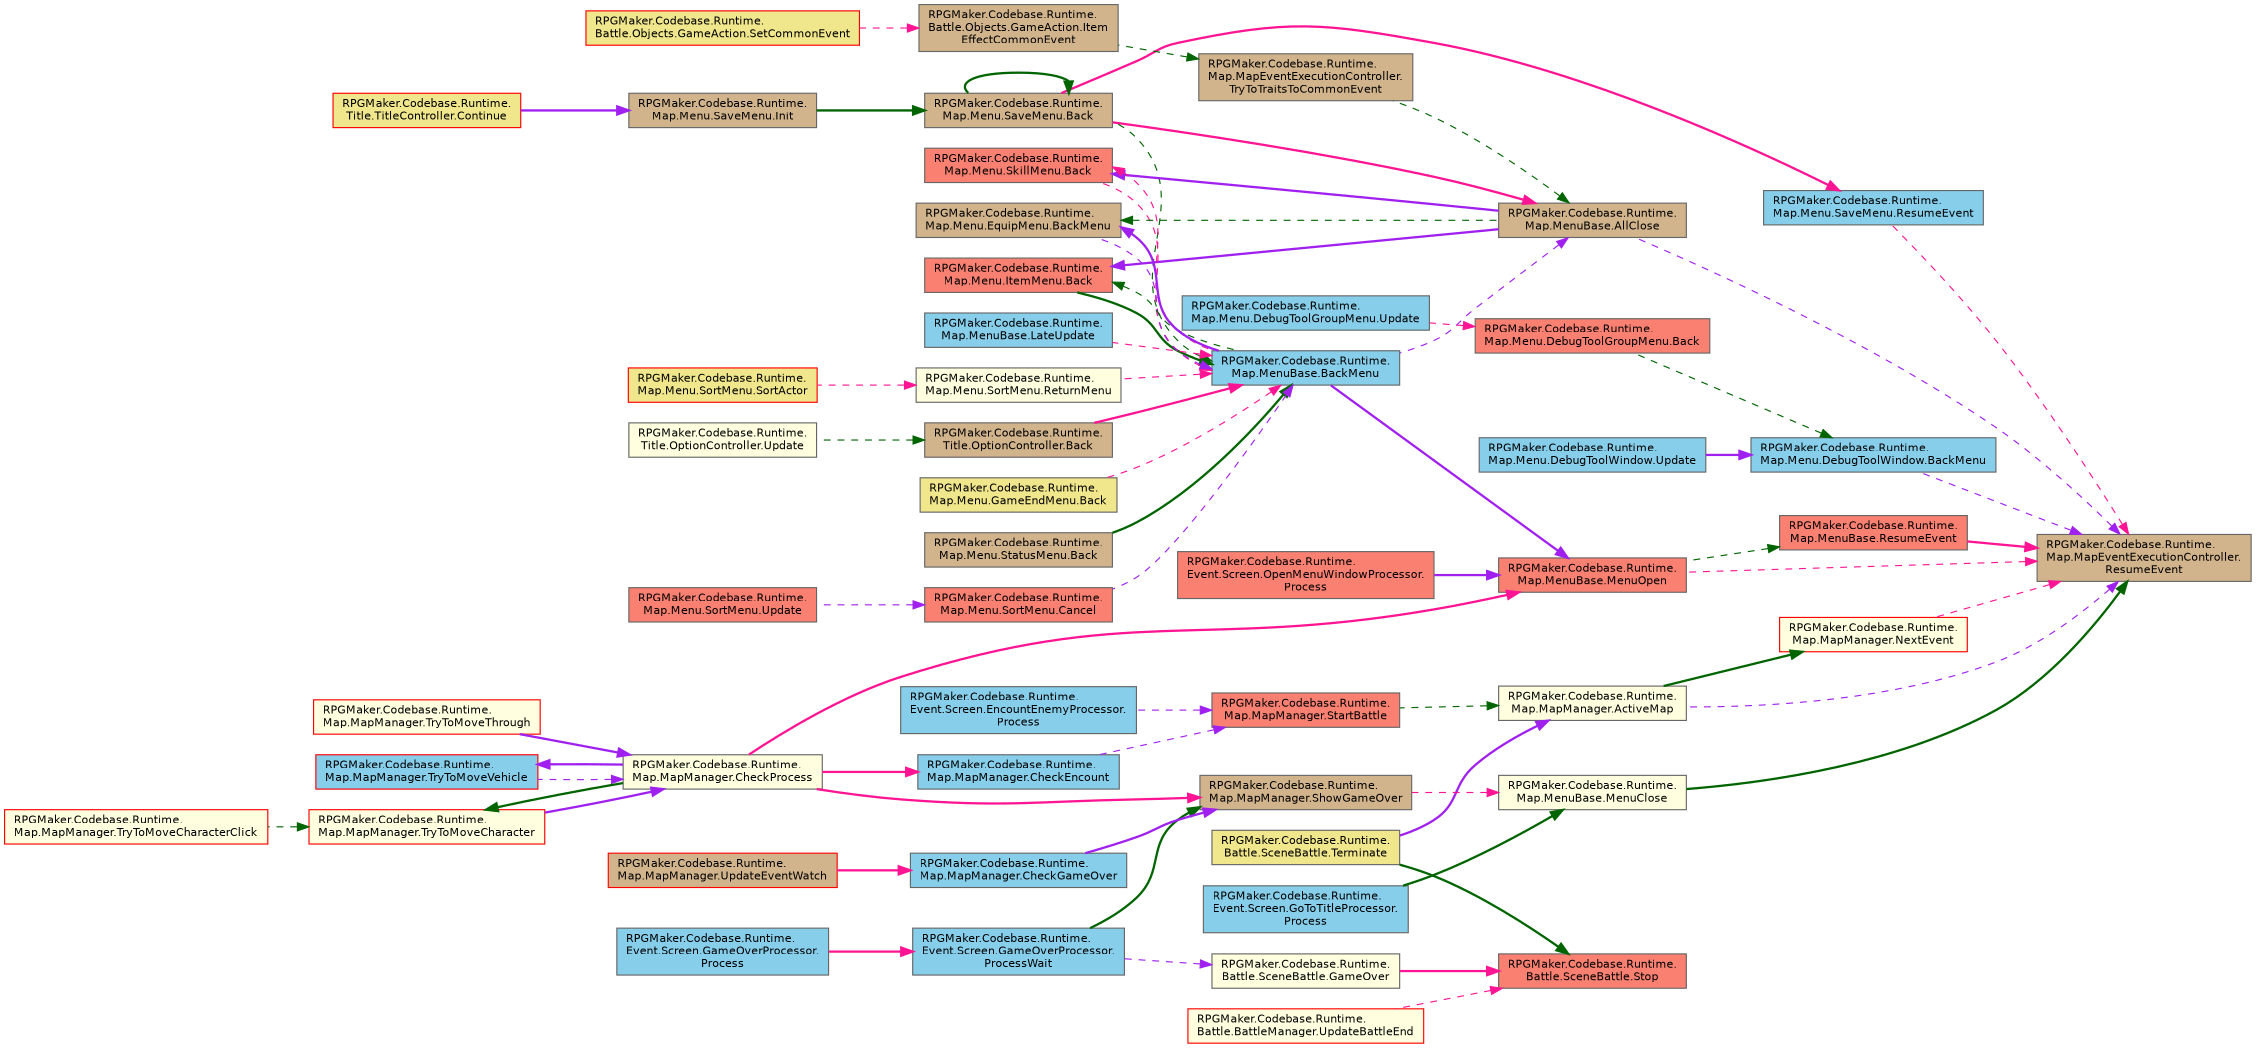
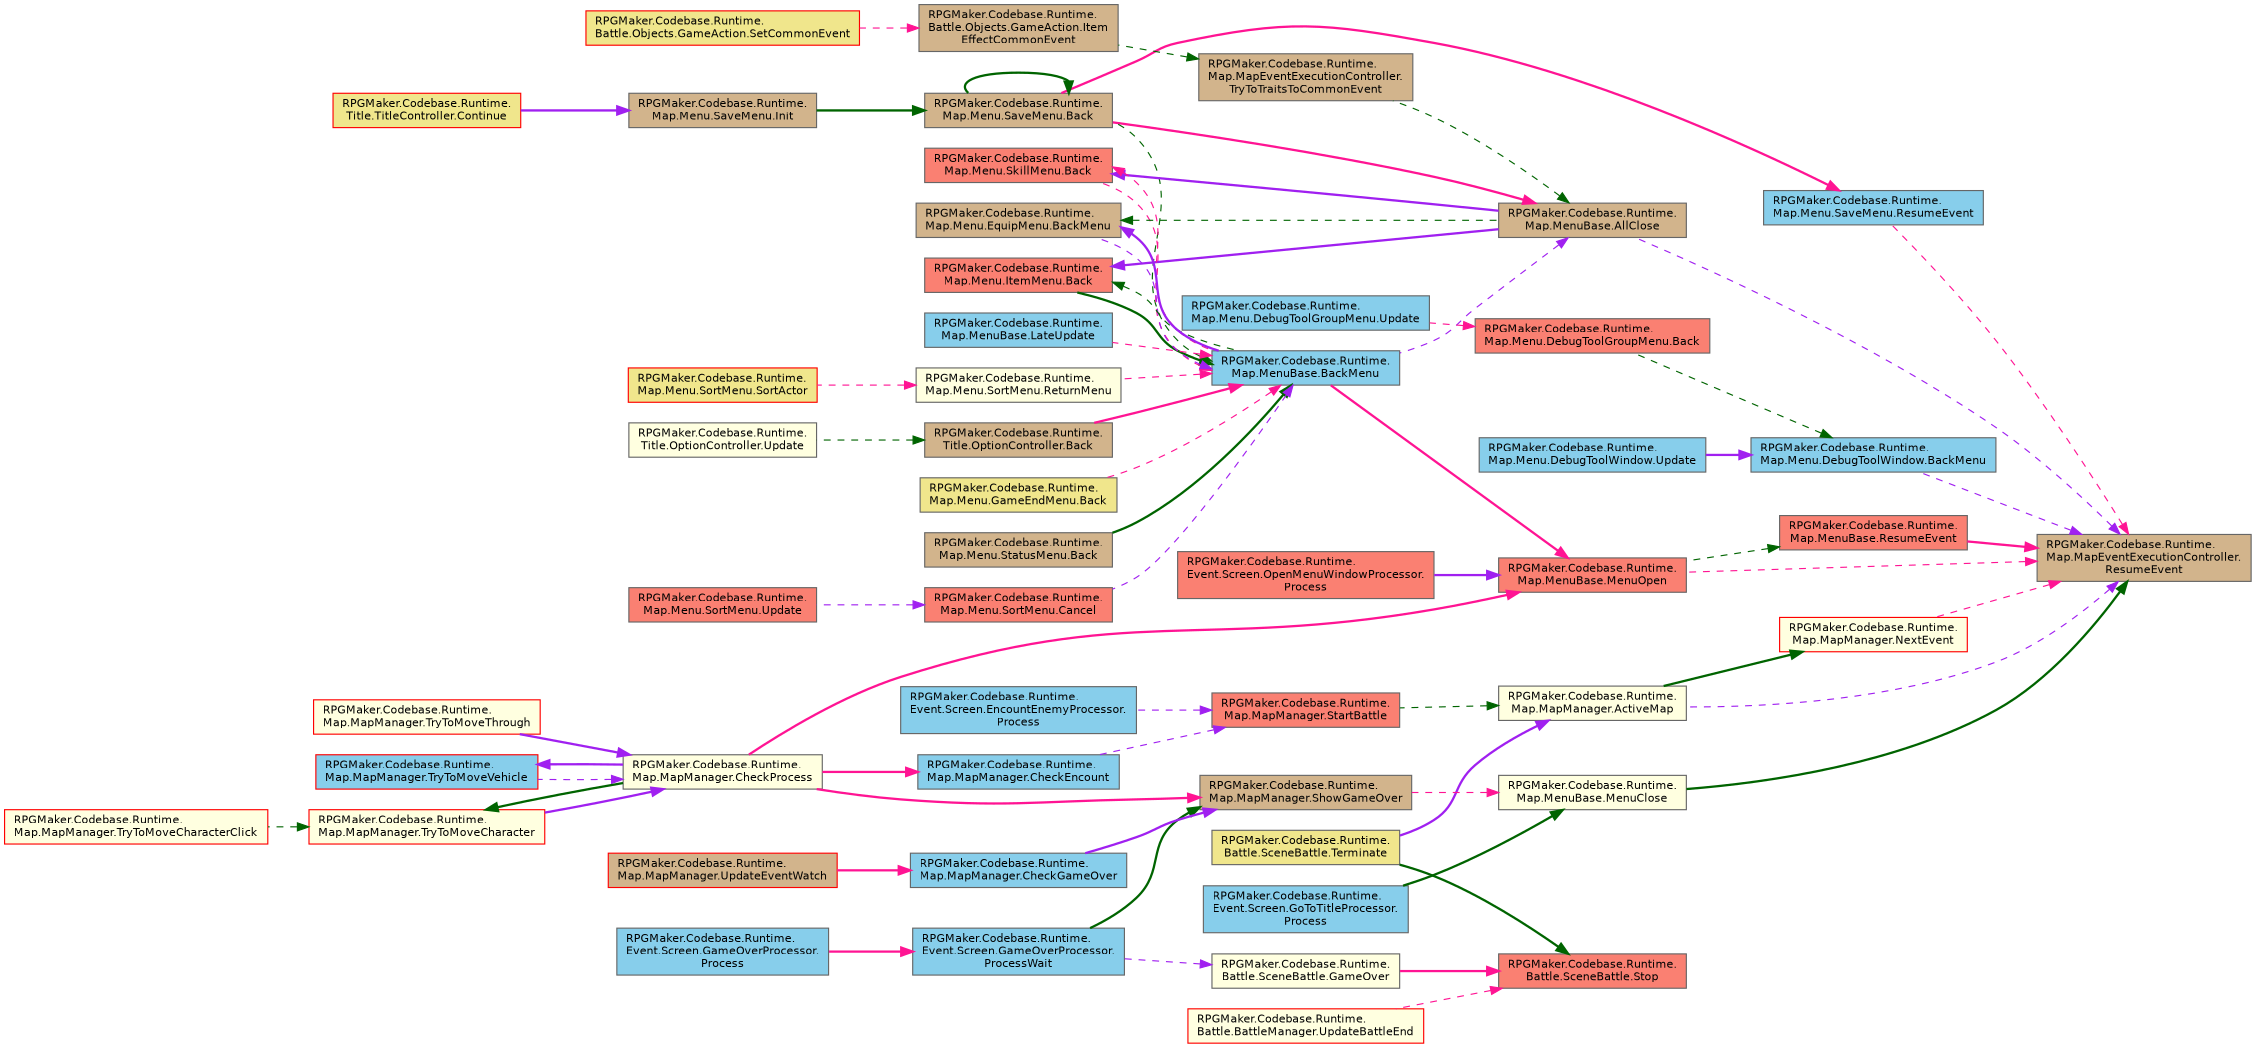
edge "RPGMaker.Codebase.Runtime. Map.MenuBase.BackMenu" -> "RPGMaker.Codebase.Runtime. Map.MenuBase.MenuOpen": color purple -> deeppink
